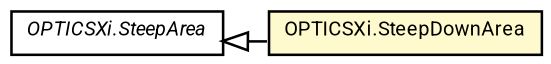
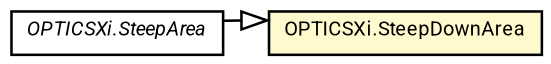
edge "OPTICSXi.SteepDownArea" -> "OPTICSXi.SteepArea": reversed
